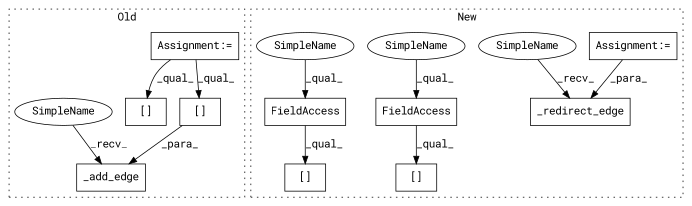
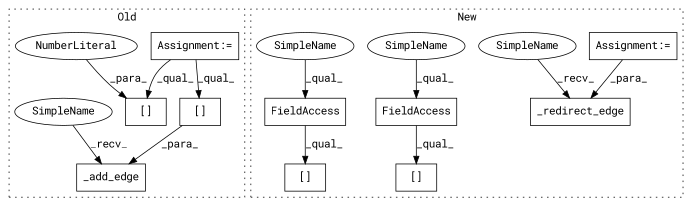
node "NumberLiteral": added
